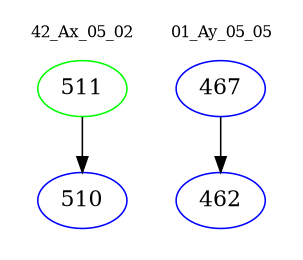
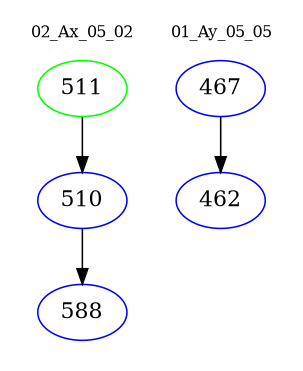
cluster "42_Ax_05_02": label "42_Ax_05_02" -> "02_Ax_05_02"
node "588": added
